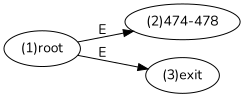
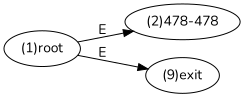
node "(2)474-478": label "(2)474-478" -> "(2)478-478"
node "(3)exit": label "(3)exit" -> "(9)exit"
